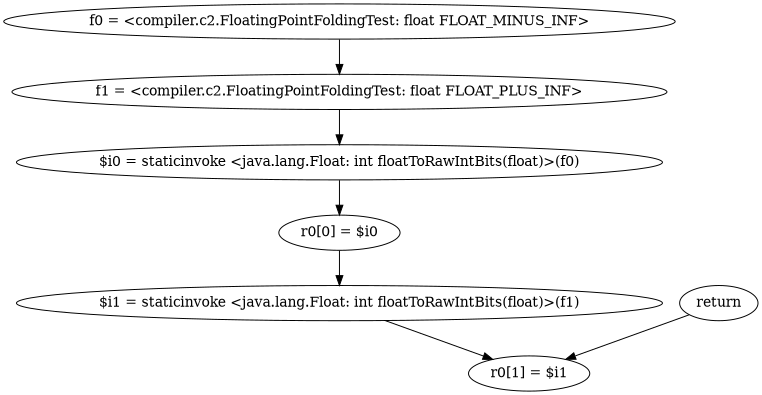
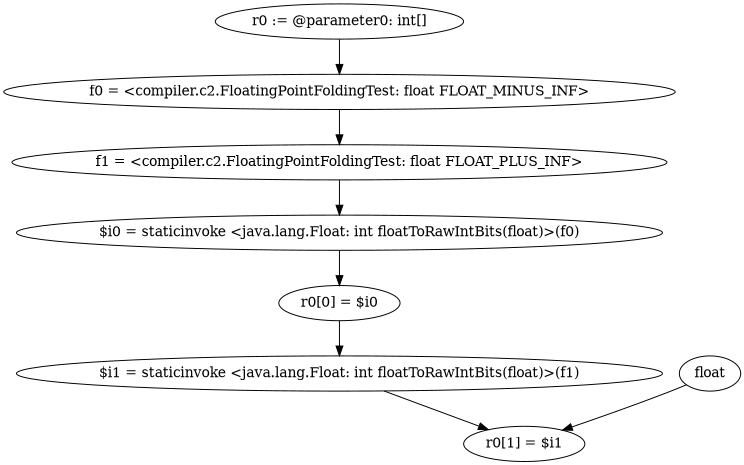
node "r0 := @parameter0: int[]": added
node "return": label "return" -> "float"
